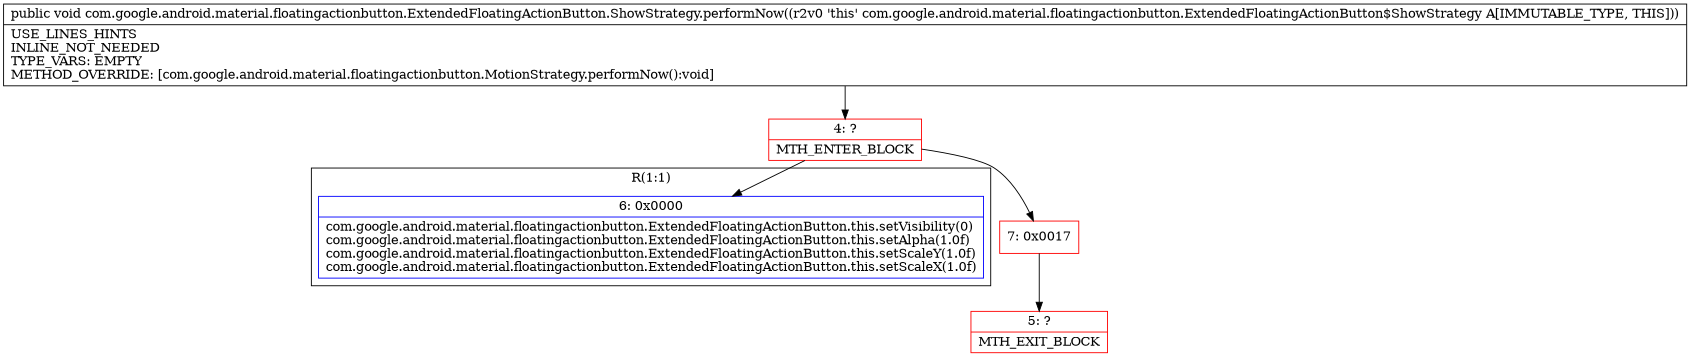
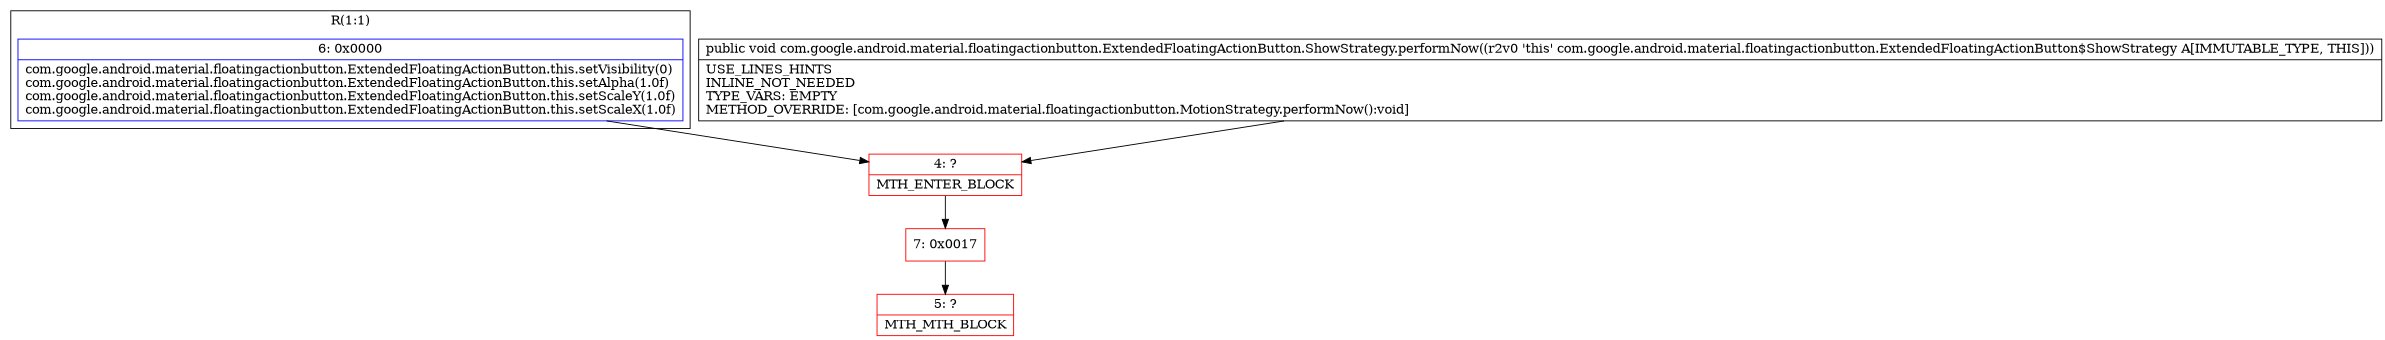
edge "4: ?" -> "6: 0x0000": reversed
node "5: ?": text "MTH_EXIT_BLOCK" -> "MTH_MTH_BLOCK"
